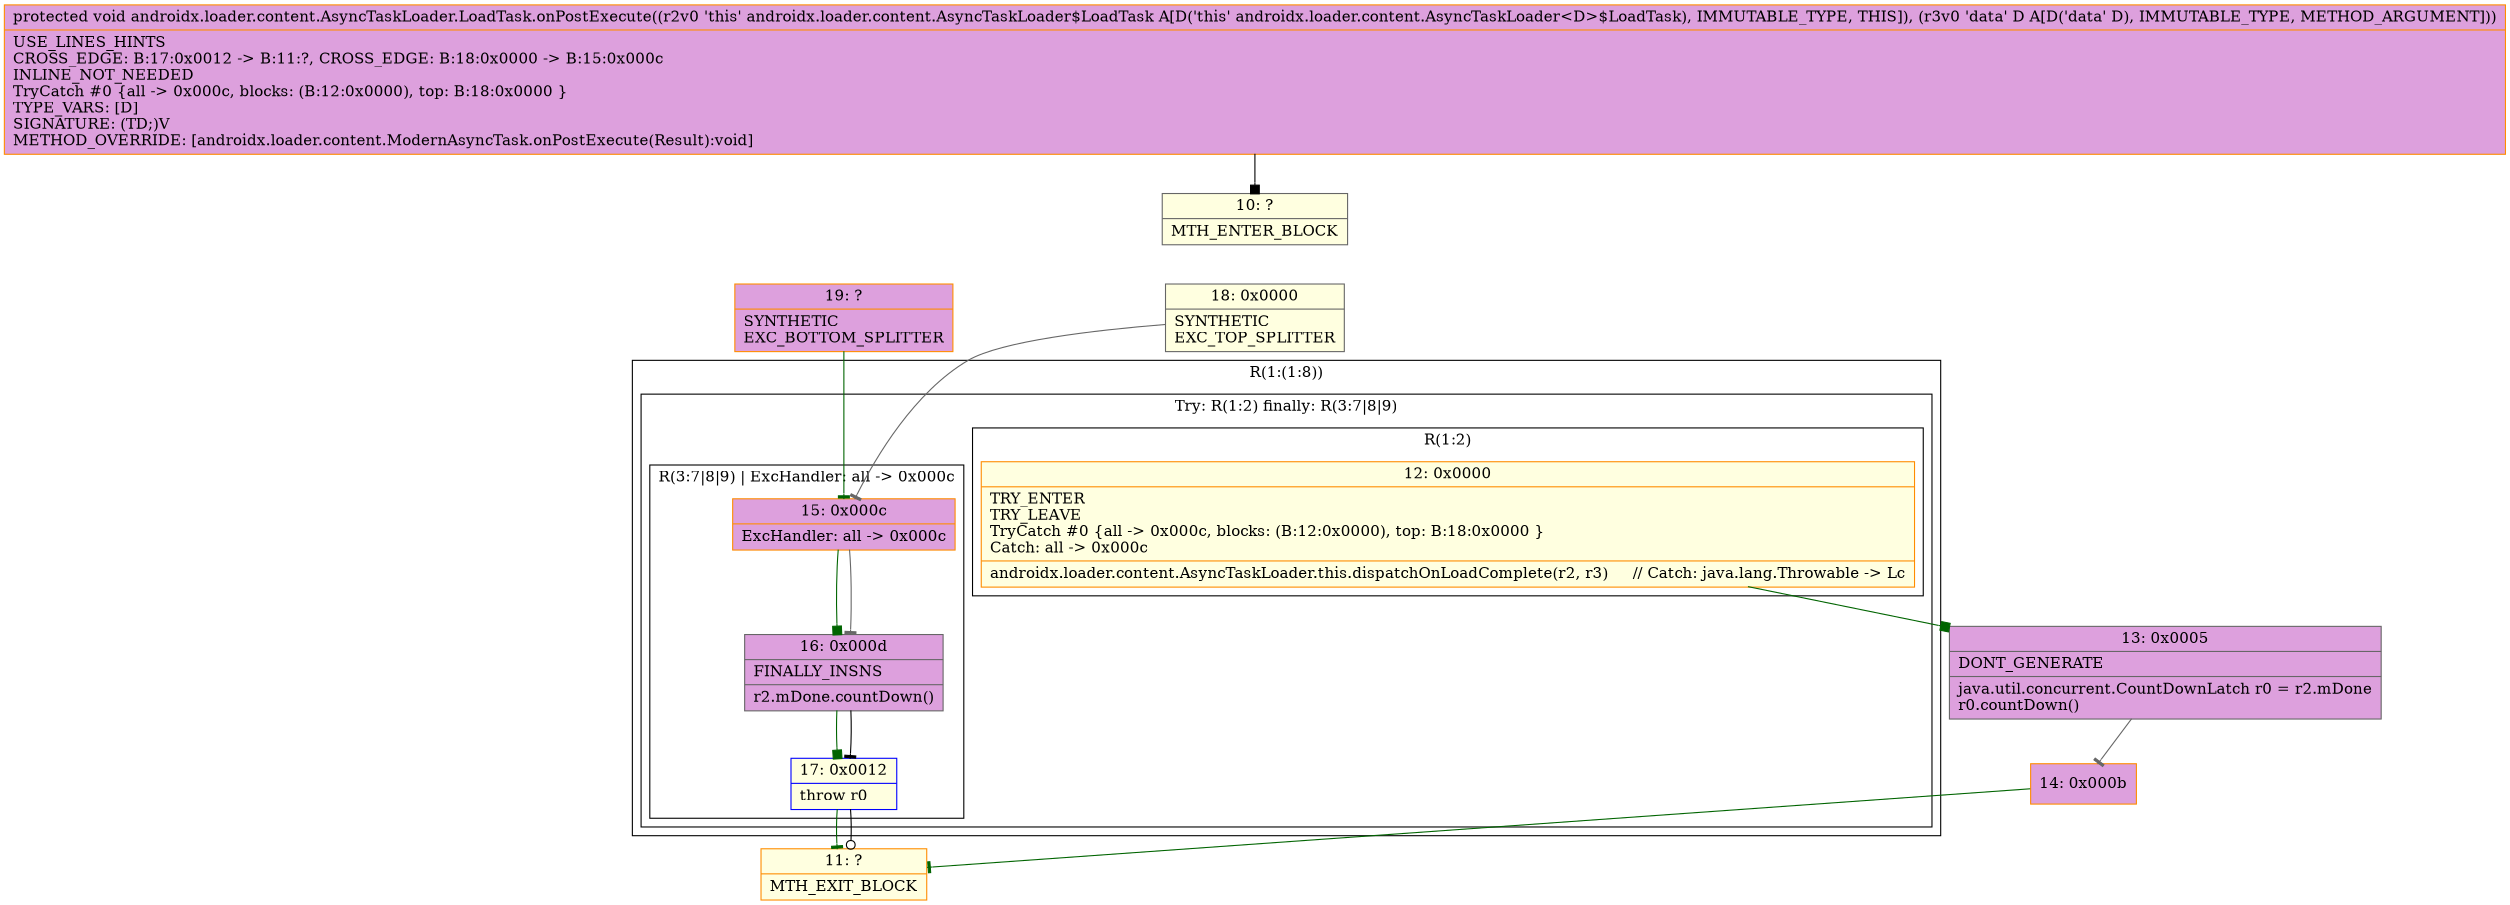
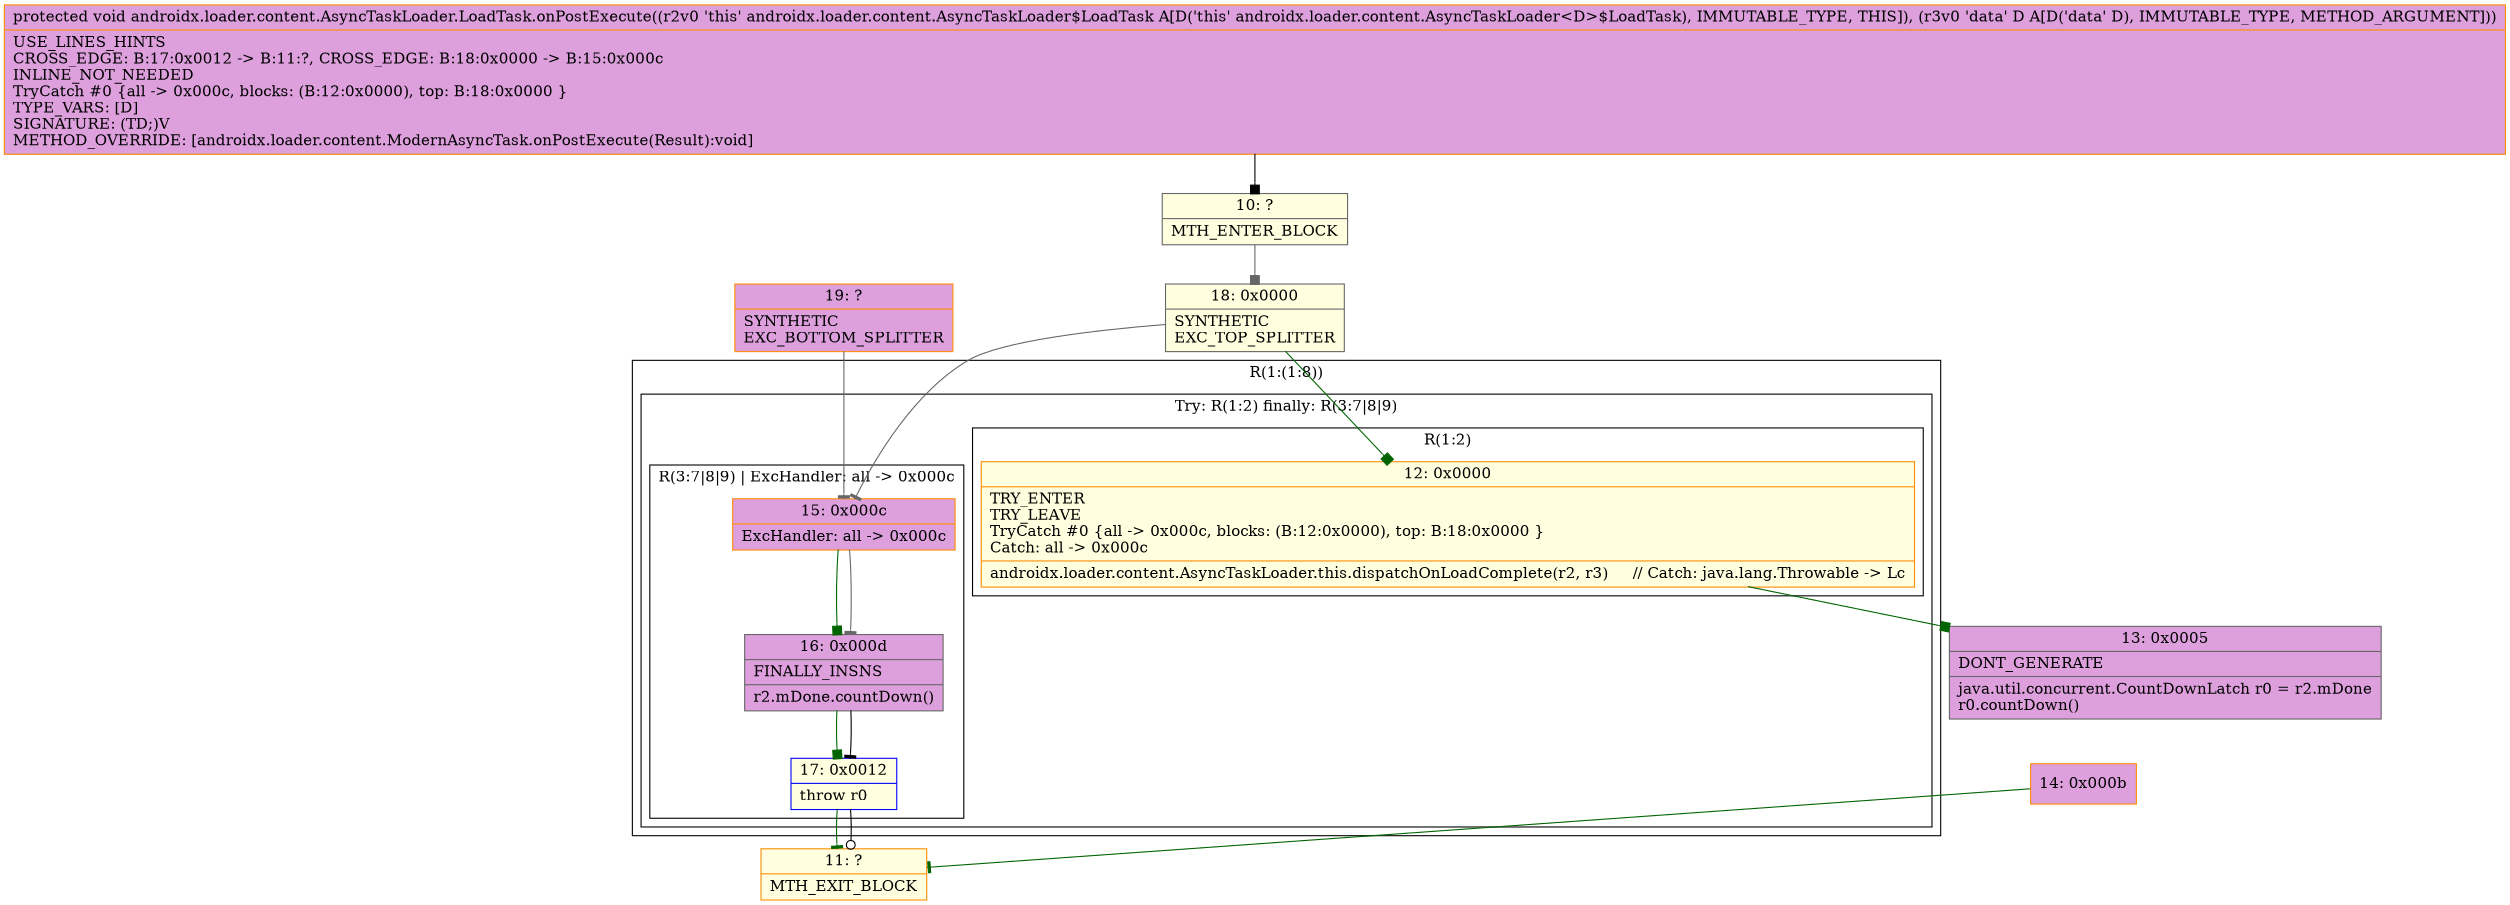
edge "10: ?" -> "18: 0x0000": added
edge "18: 0x0000" -> "12: 0x0000": added
edge "19: ?" -> "15: 0x000c": color darkgreen -> gray40
edge "13: 0x0005" -> "14: 0x000b": removed
